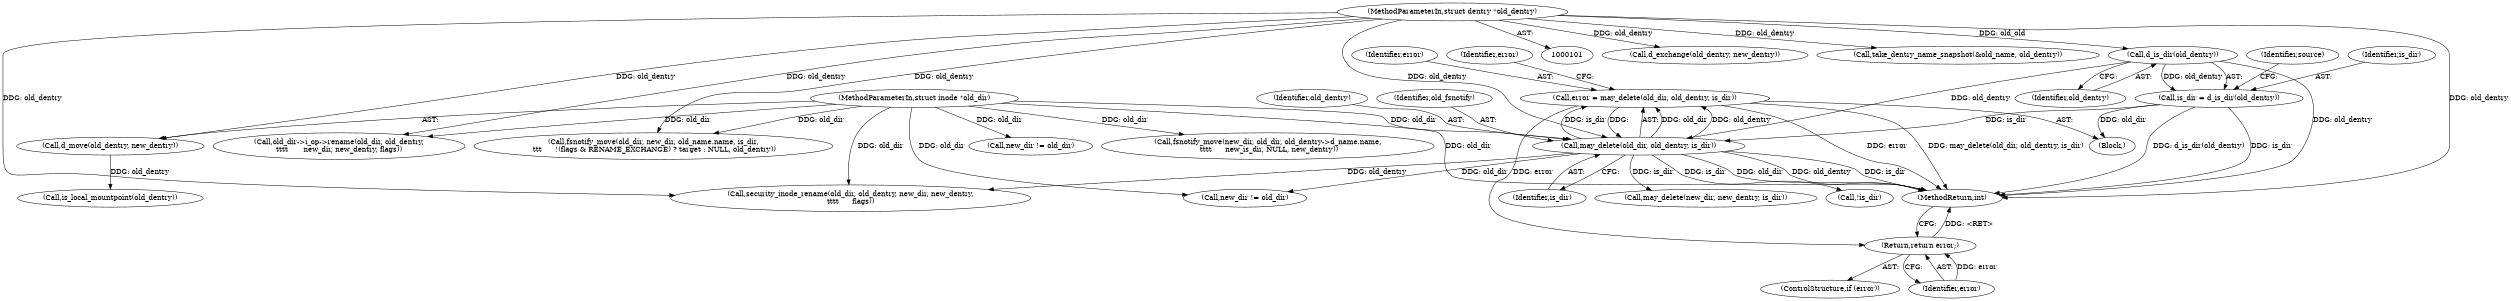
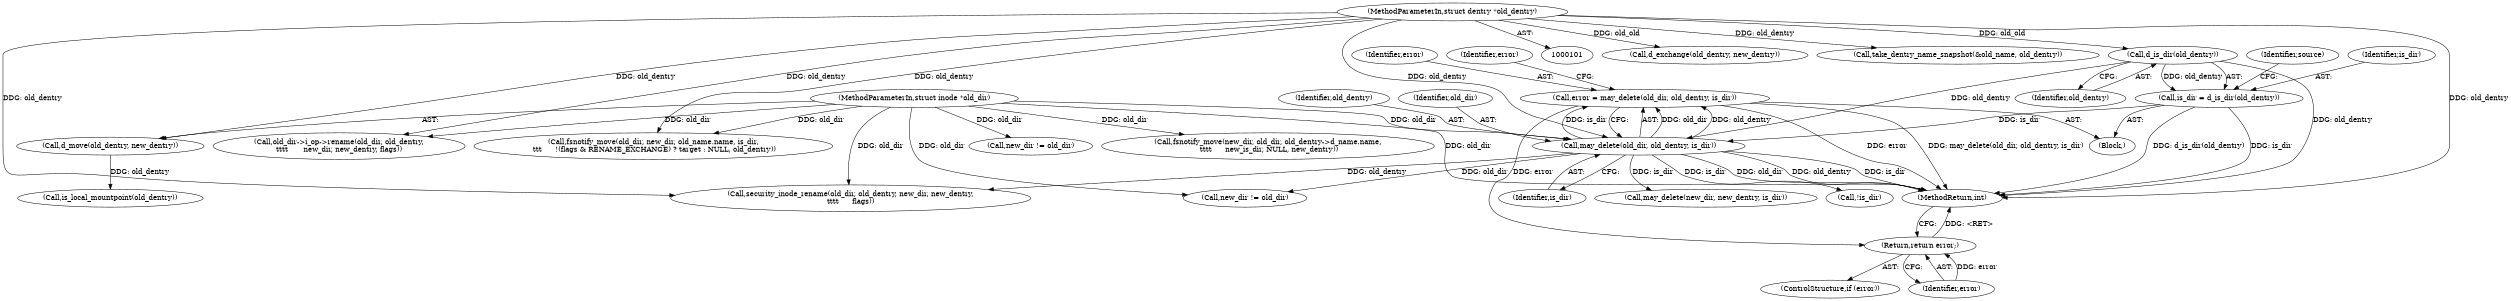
edge "(MethodParameterIn,struct dentry *old_dentry)" -> "(Call,d_exchange(old_dentry, new_dentry))": label "DDG: old_dentry" -> "DDG: old_old"
node "(Identifier,old_fsnotify)": label "(Identifier,old_fsnotify)" -> "(Identifier,old_dir)"
edge "(Call,error = may_delete(old_dir, old_dentry, is_dir))" -> "(Call,may_delete(old_dir, old_dentry, is_dir))": label "DDG: " -> "CFG: "
edge "(Call,is_dir = d_is_dir(old_dentry))" -> "(Block,)": label "DDG: old_dir" -> "AST: "
